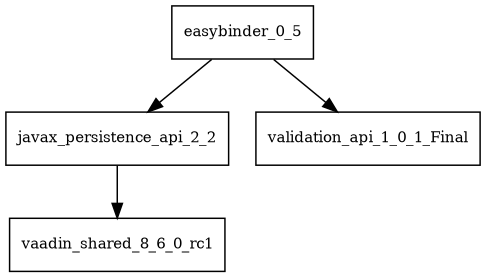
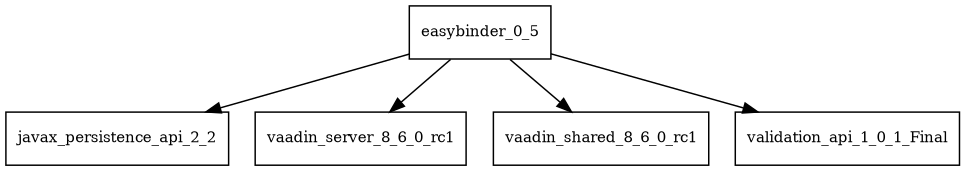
node "vaadin_server_8_6_0_rc1": added
edge "javax_persistence_api_2_2" -> "vaadin_shared_8_6_0_rc1": now "easybinder_0_5" -> "vaadin_shared_8_6_0_rc1"
